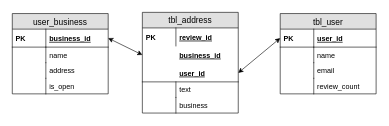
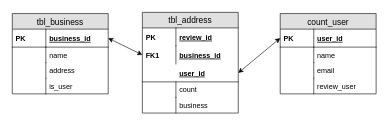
node "user_business": label "user_business" -> "tbl_business"
node "tbl_user": label "tbl_user" -> "count_user"
node "FK1": added
node "is_open": label "is_open" -> "is_user"
node "review_count": label "review_count" -> "review_user"
node "text": label "text" -> "count"
